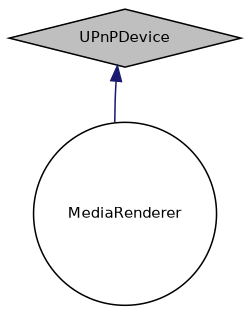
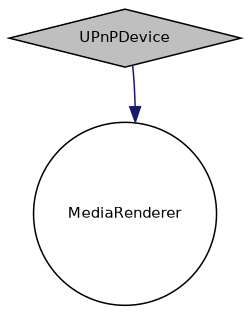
edge "MediaRenderer" -> "UPnPDevice": reversed
